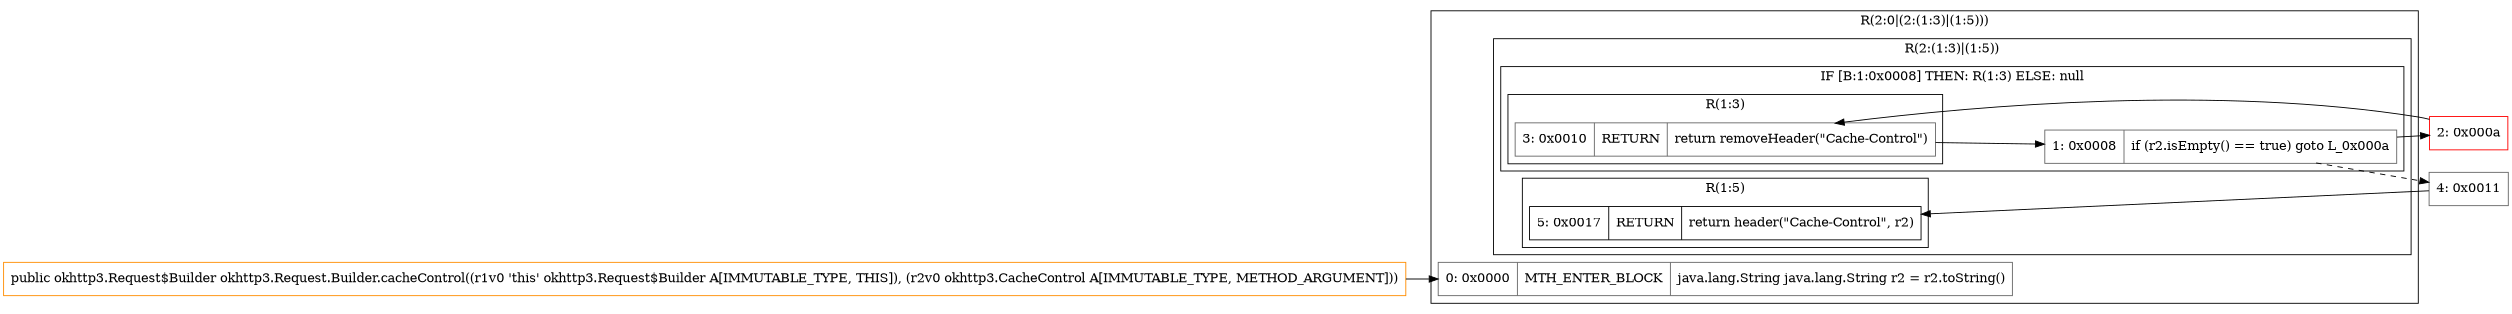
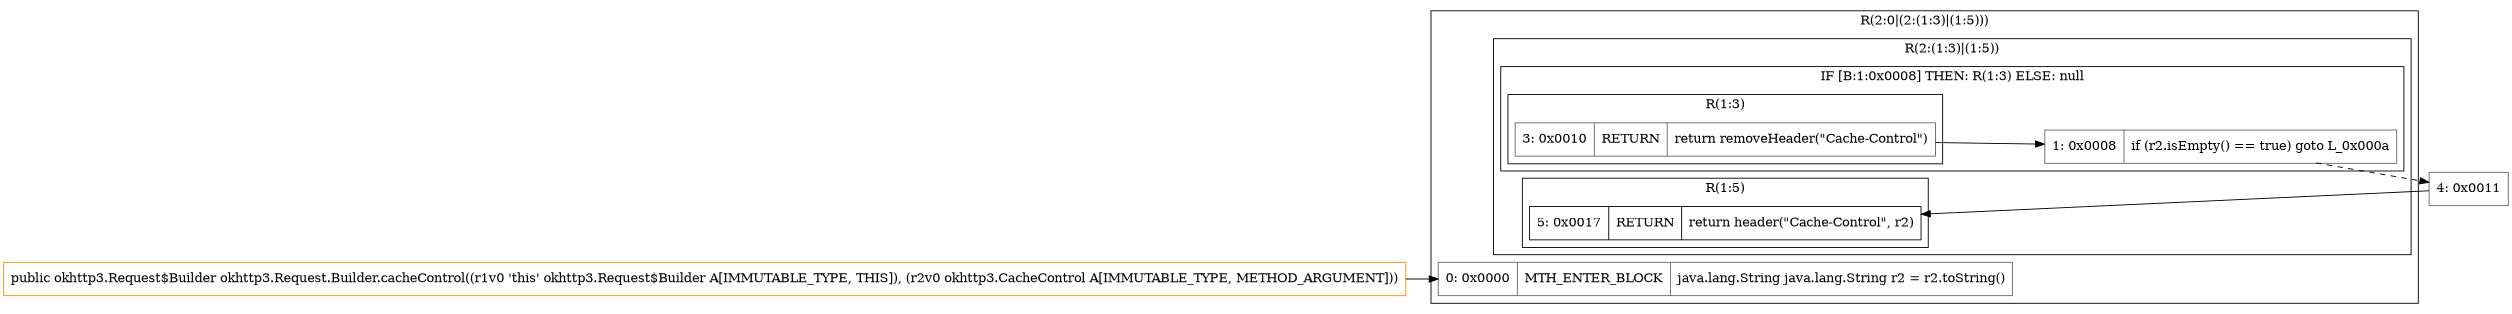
node "2: 0x000a": removed
